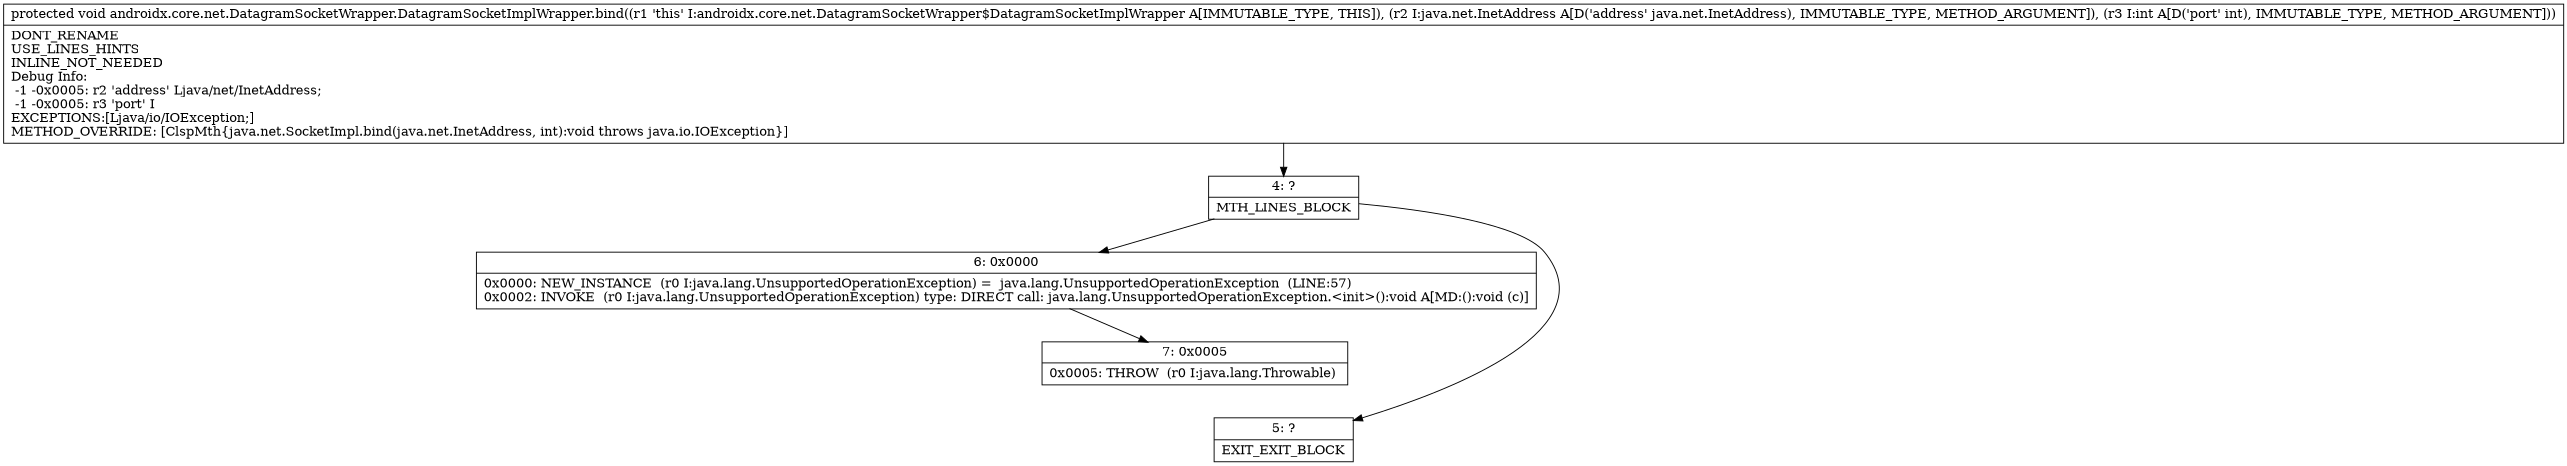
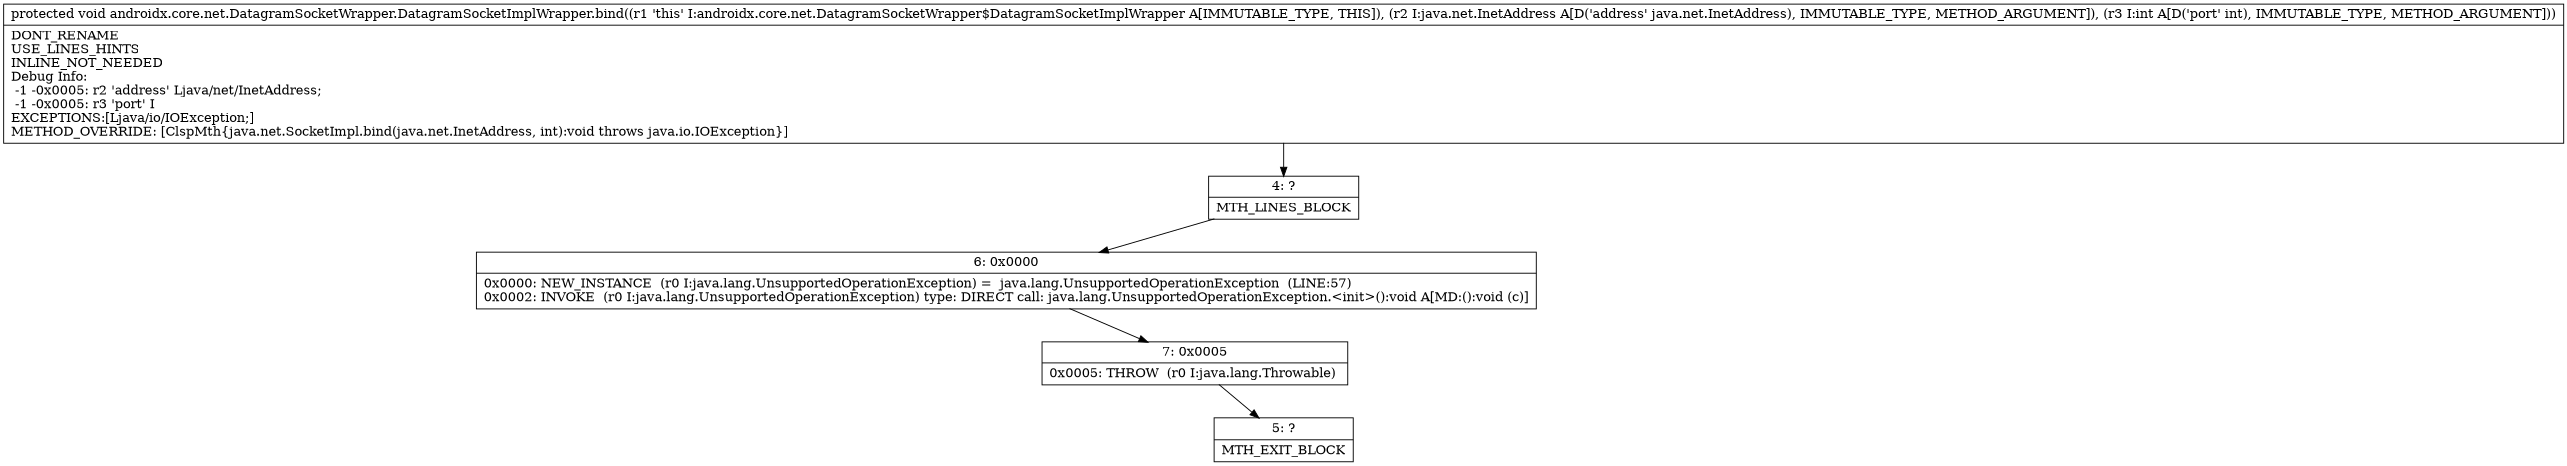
edge "4: ?" -> "5: ?": now "7: 0x0005" -> "5: ?"
node "5: ?": text "EXIT_EXIT_BLOCK" -> "MTH_EXIT_BLOCK"
